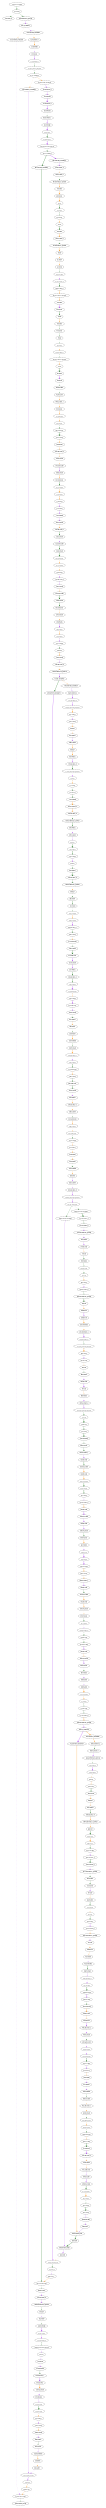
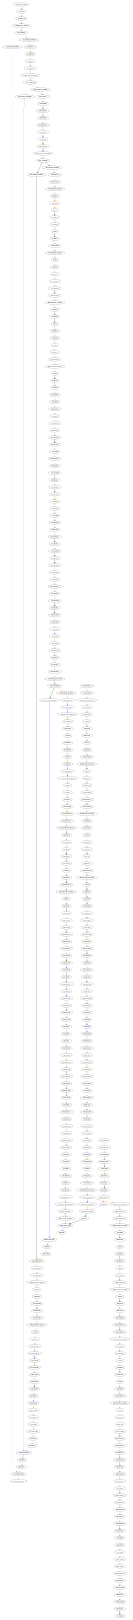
edge "3:ILOAD" -> "6:GETFIELD_QUICK": now "5:ALOAD_0" -> "6:GETFIELD_QUICK"
node "-809:SYNTH_DUMMY": removed
node "472:ALOAD_2": removed
